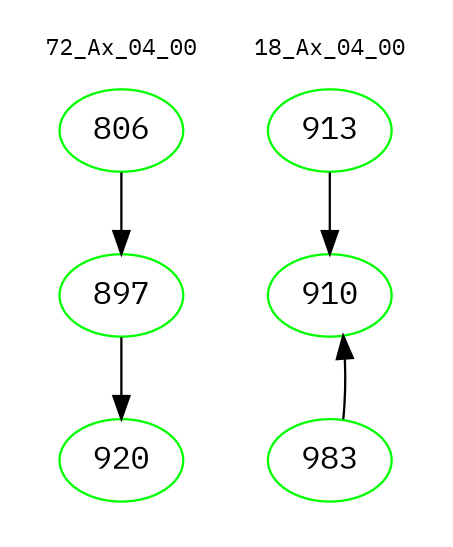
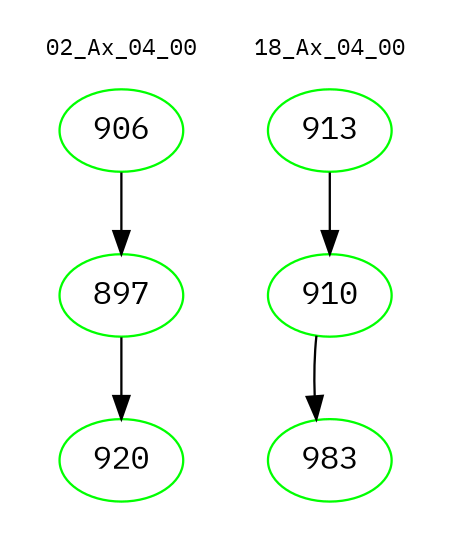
cluster "72_Ax_04_00": label "72_Ax_04_00" -> "02_Ax_04_00"
node "806": label "806" -> "906"
edge "983" -> "910": reversed
